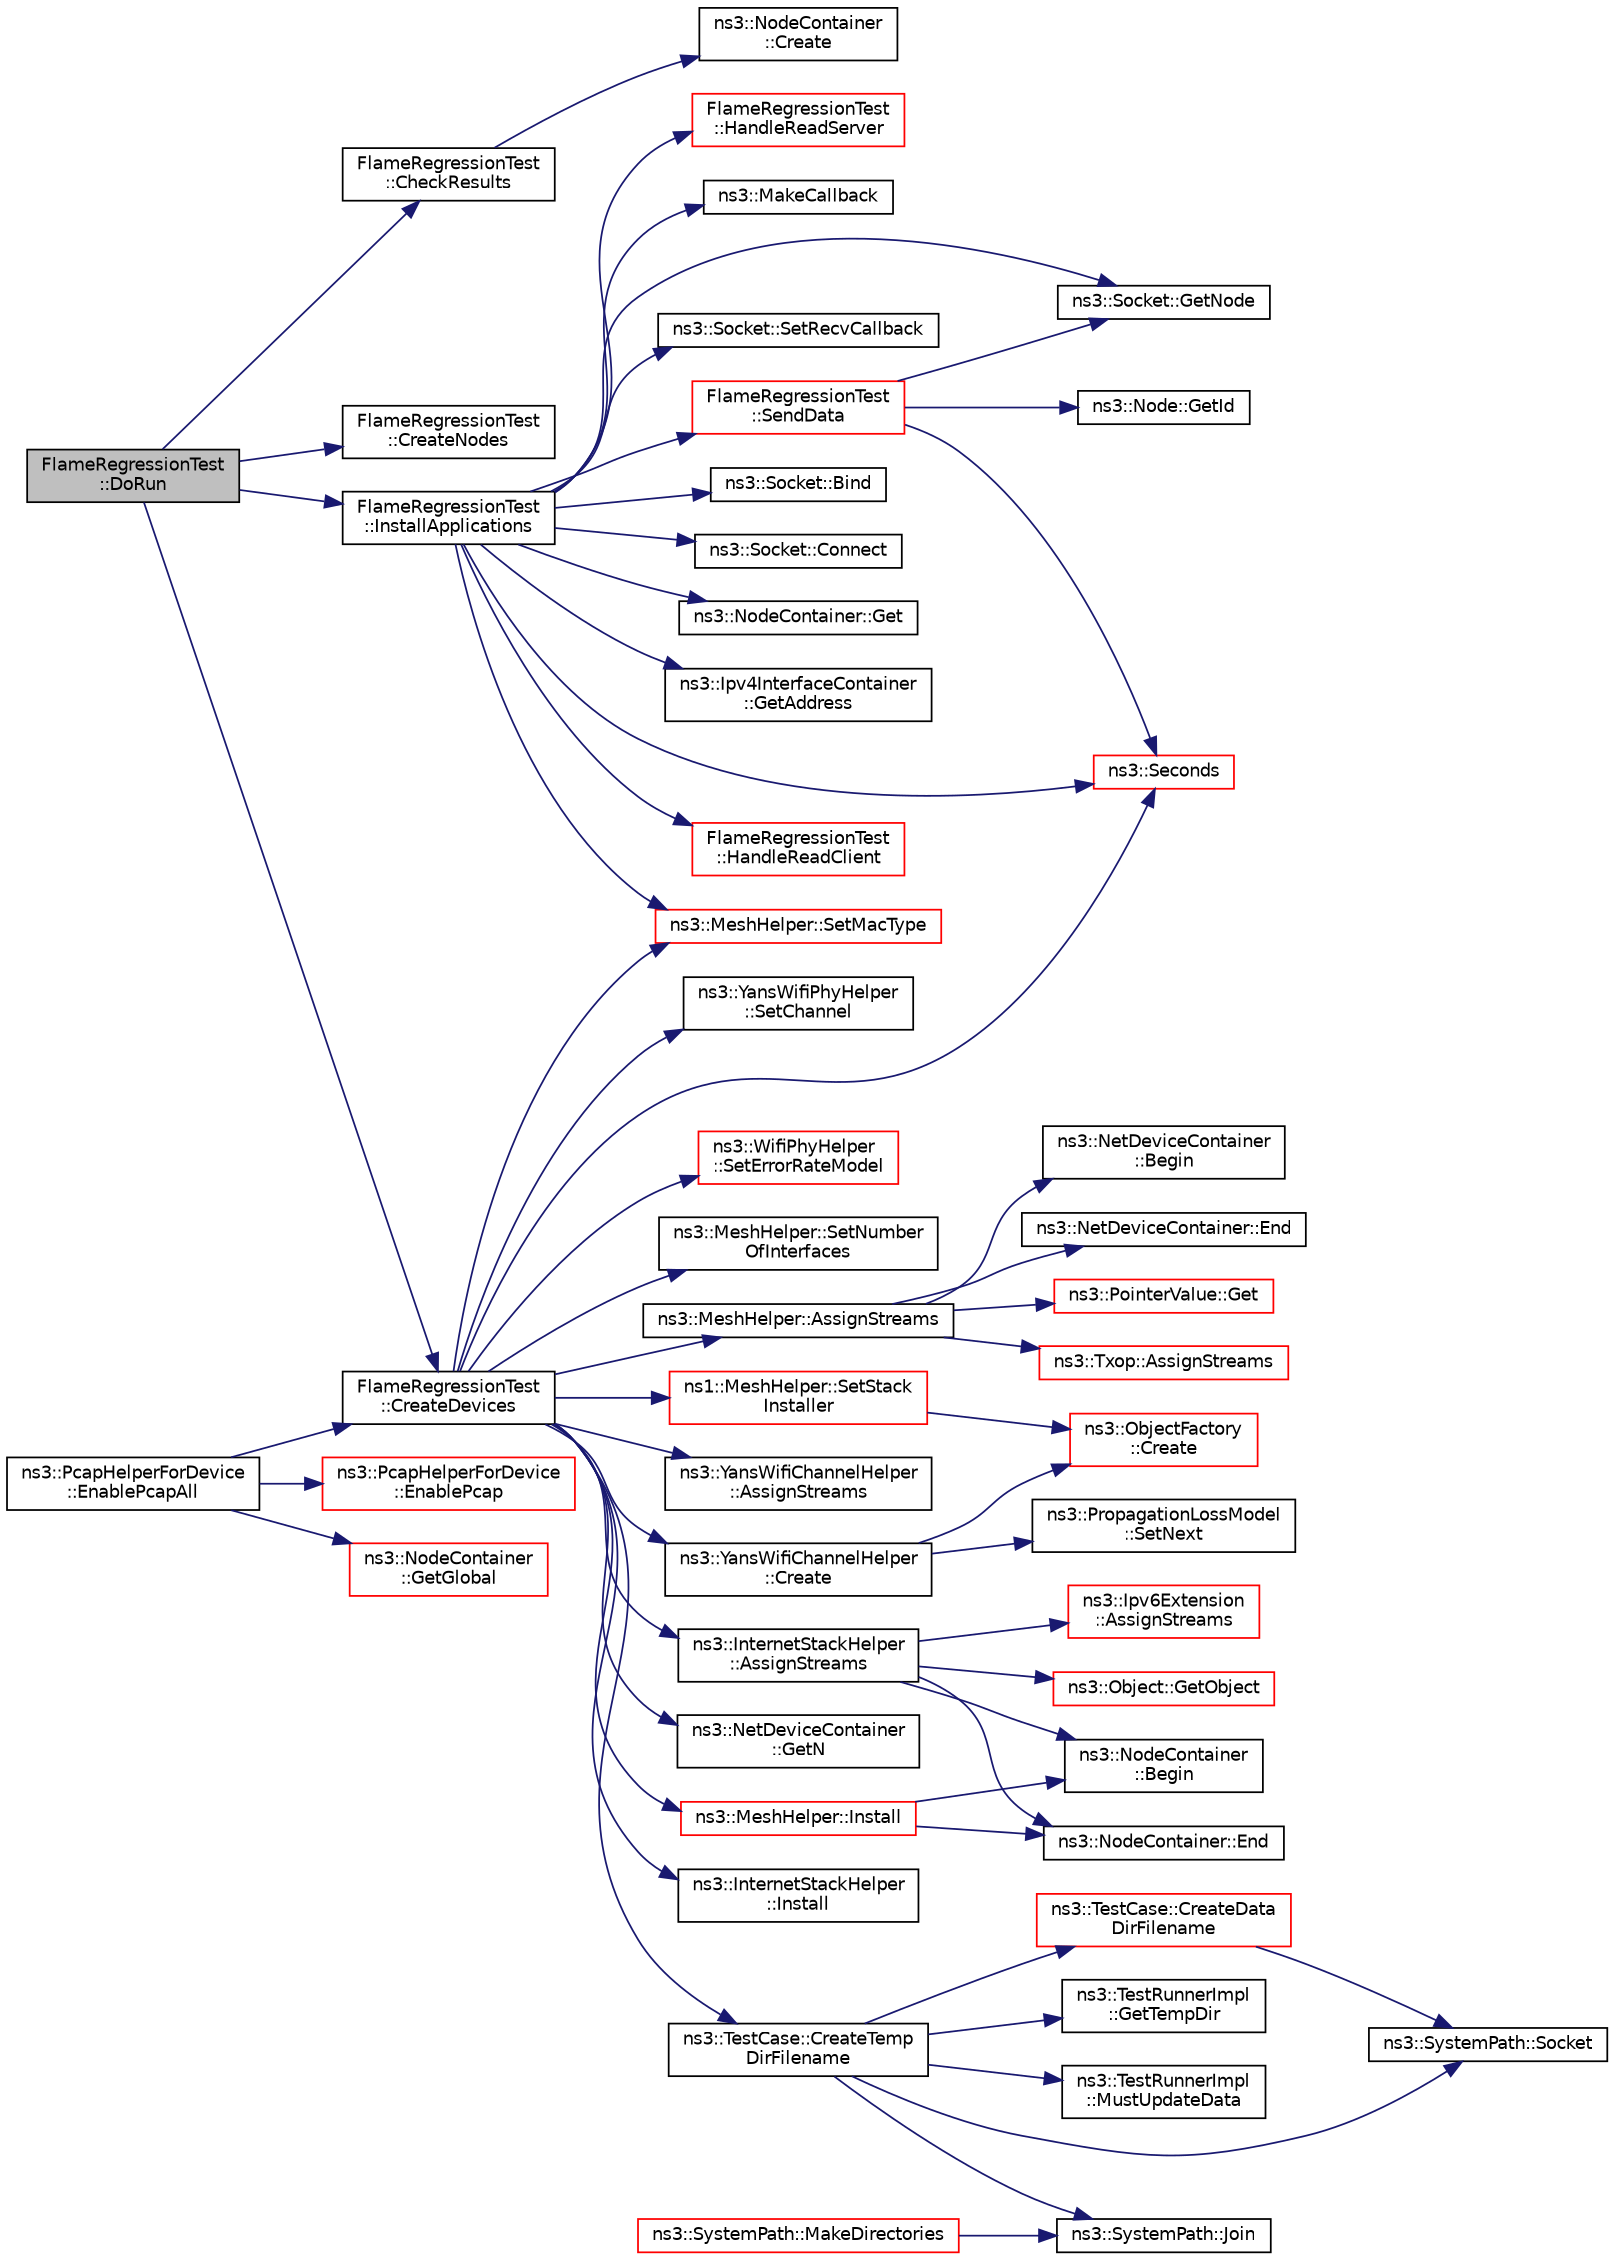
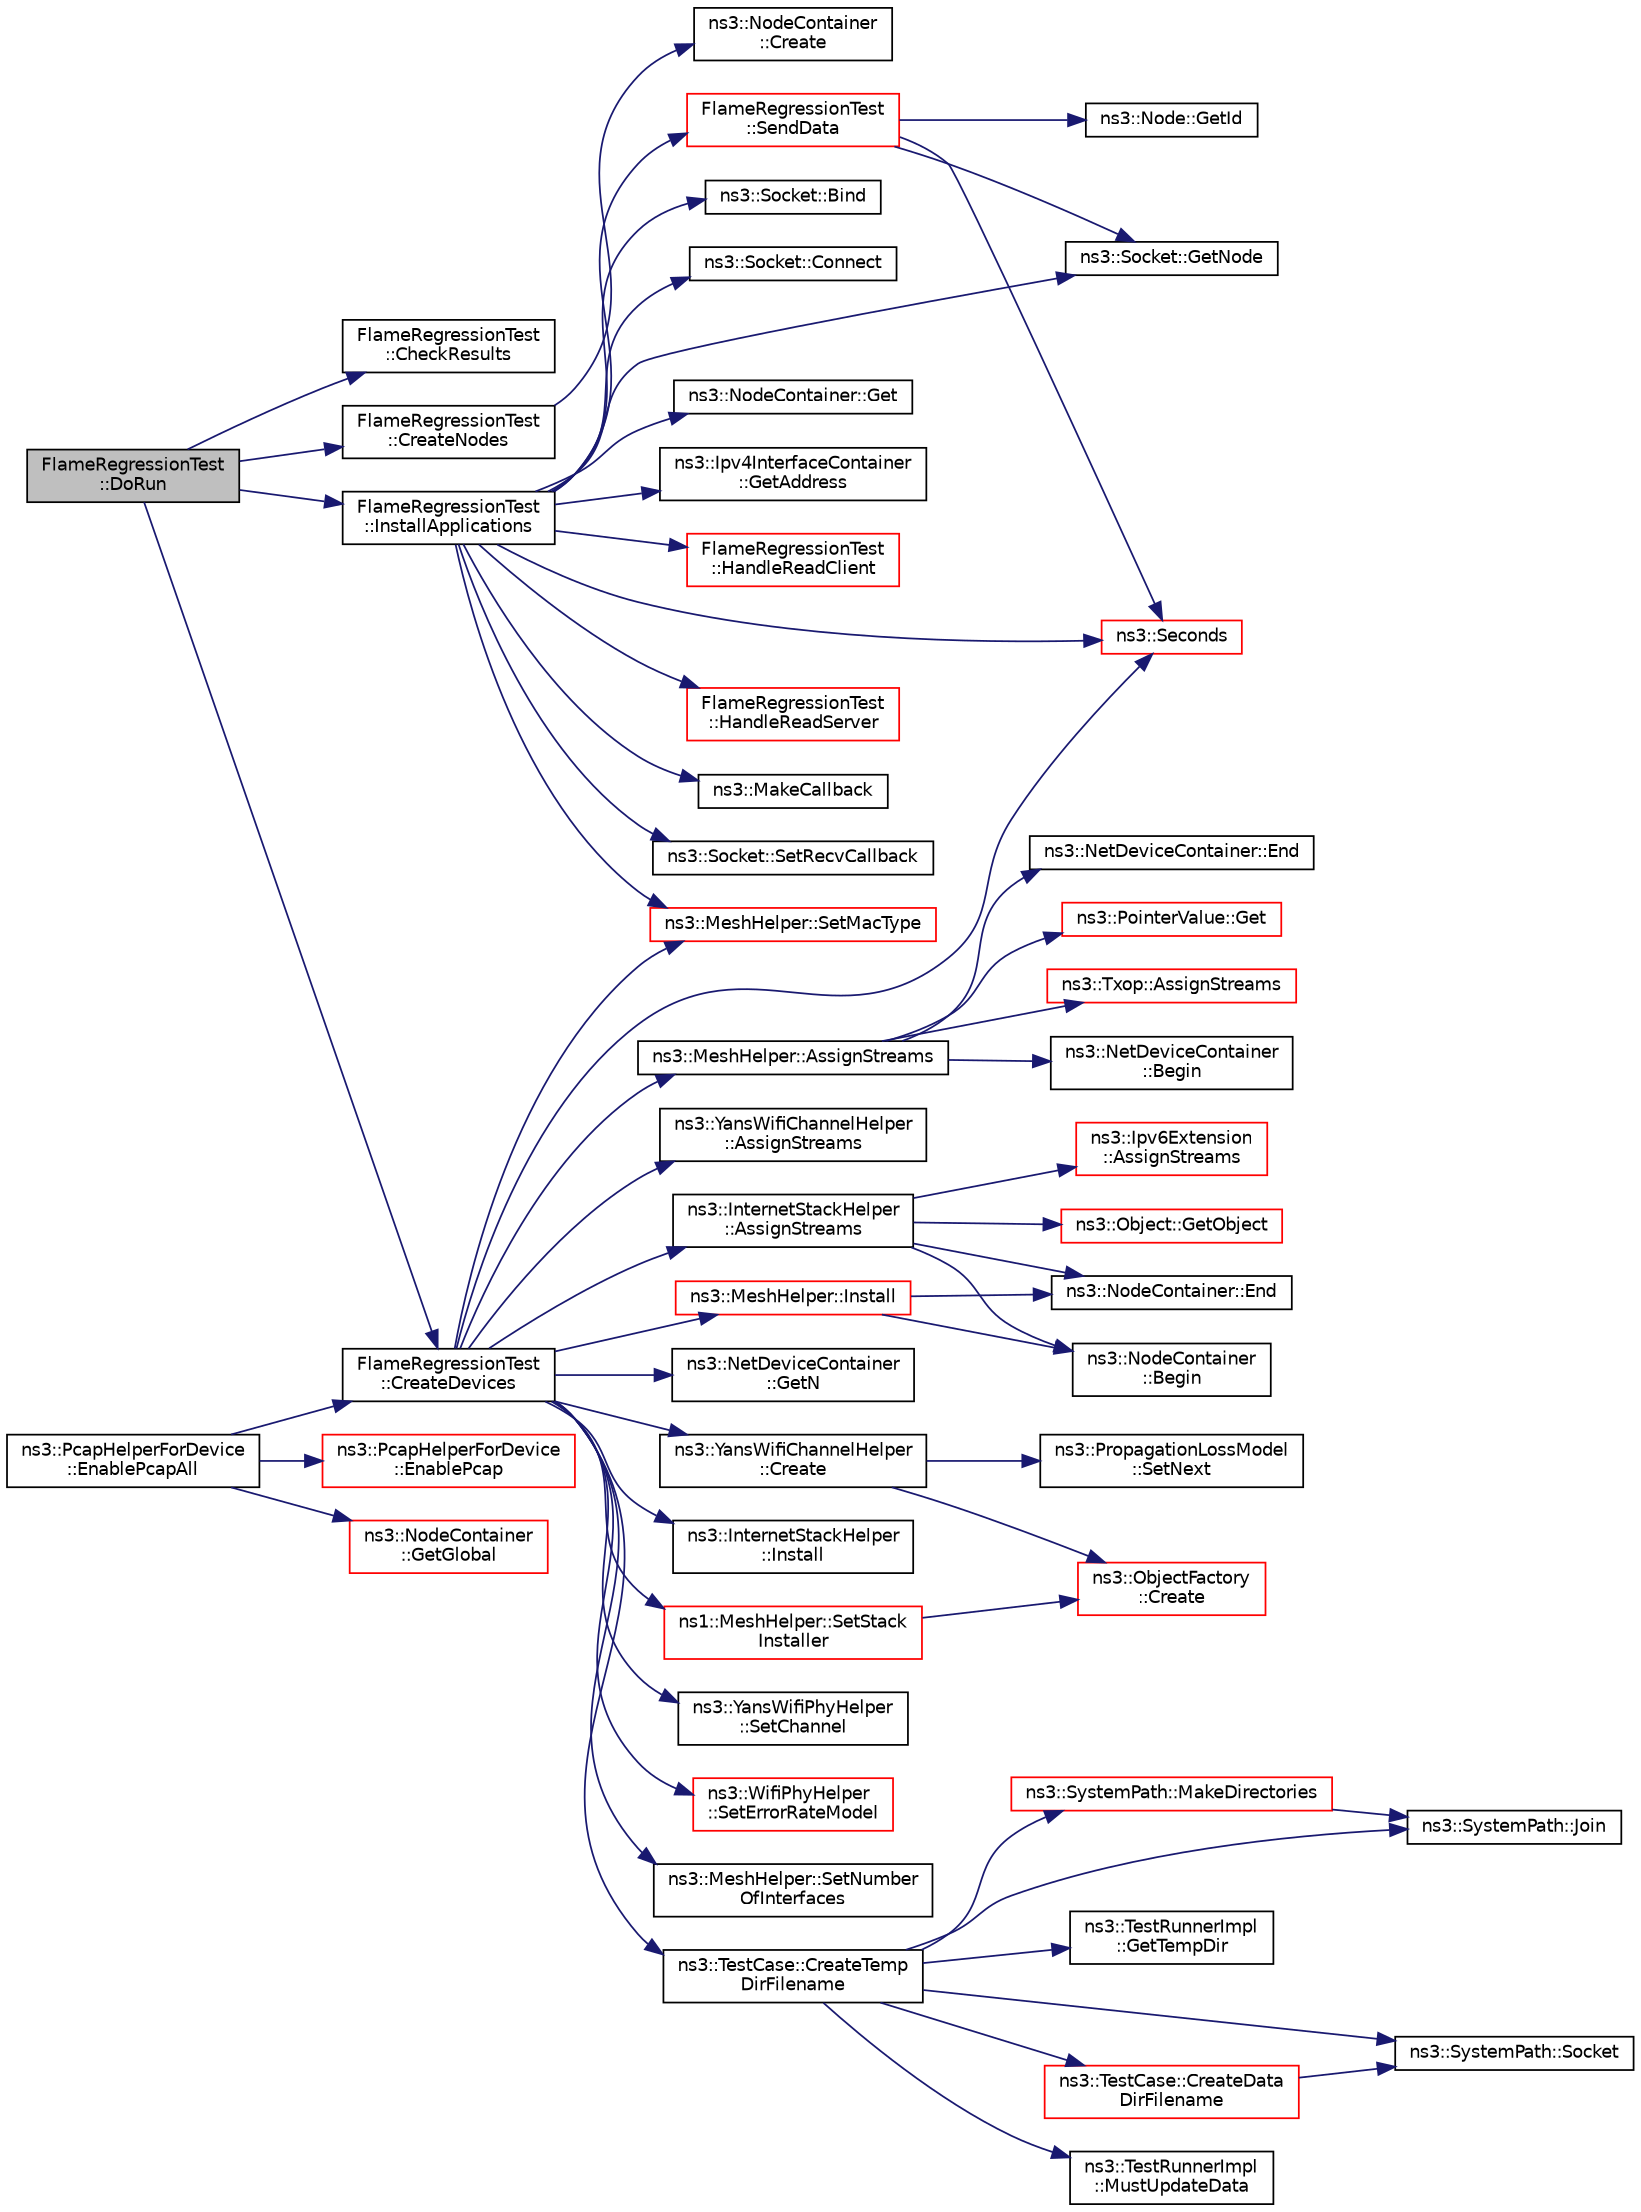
edge "FlameRegressionTest ::CheckResults" -> "ns3::NodeContainer ::Create": now "FlameRegressionTest ::CreateNodes" -> "ns3::NodeContainer ::Create"
edge "ns3::TestCase::CreateTemp DirFilename" -> "ns3::SystemPath::MakeDirectories": added
